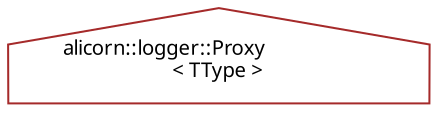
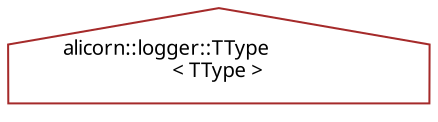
node "alicorn::logger::Proxy < TType >": label "alicorn::logger::Proxy < TType >" -> "alicorn::logger::TType < TType >"
